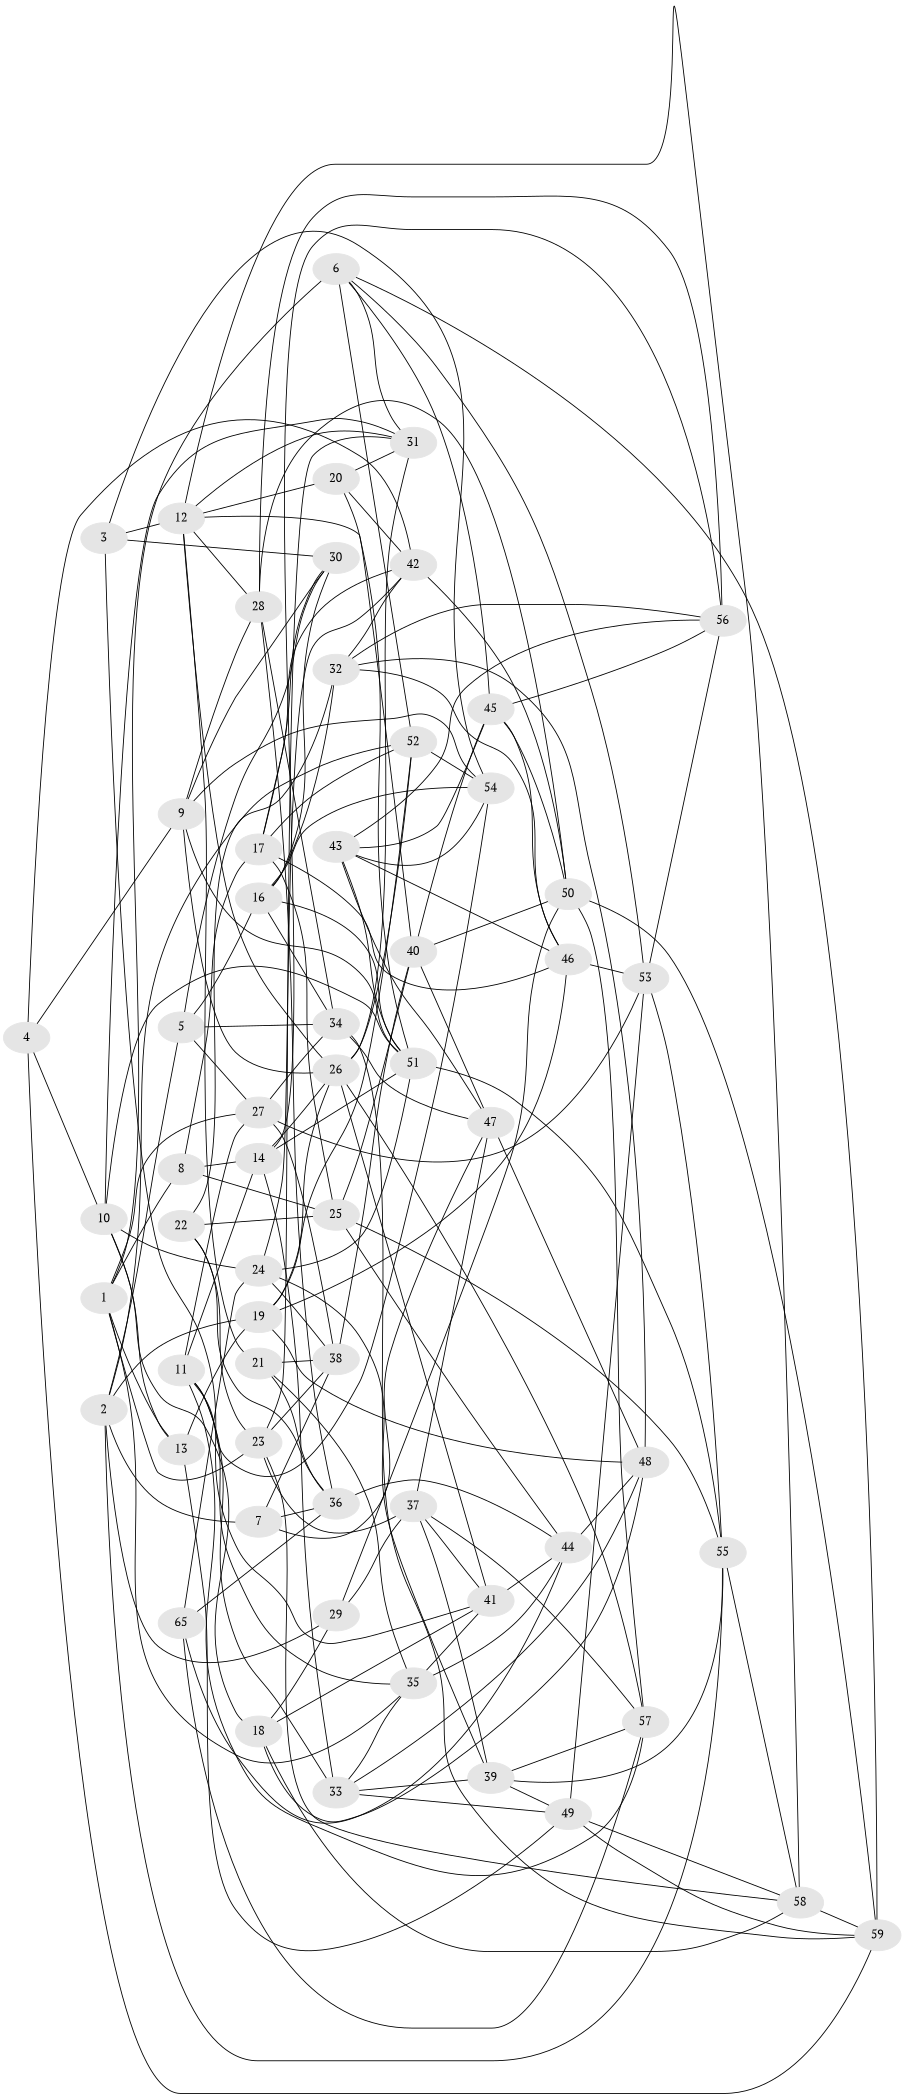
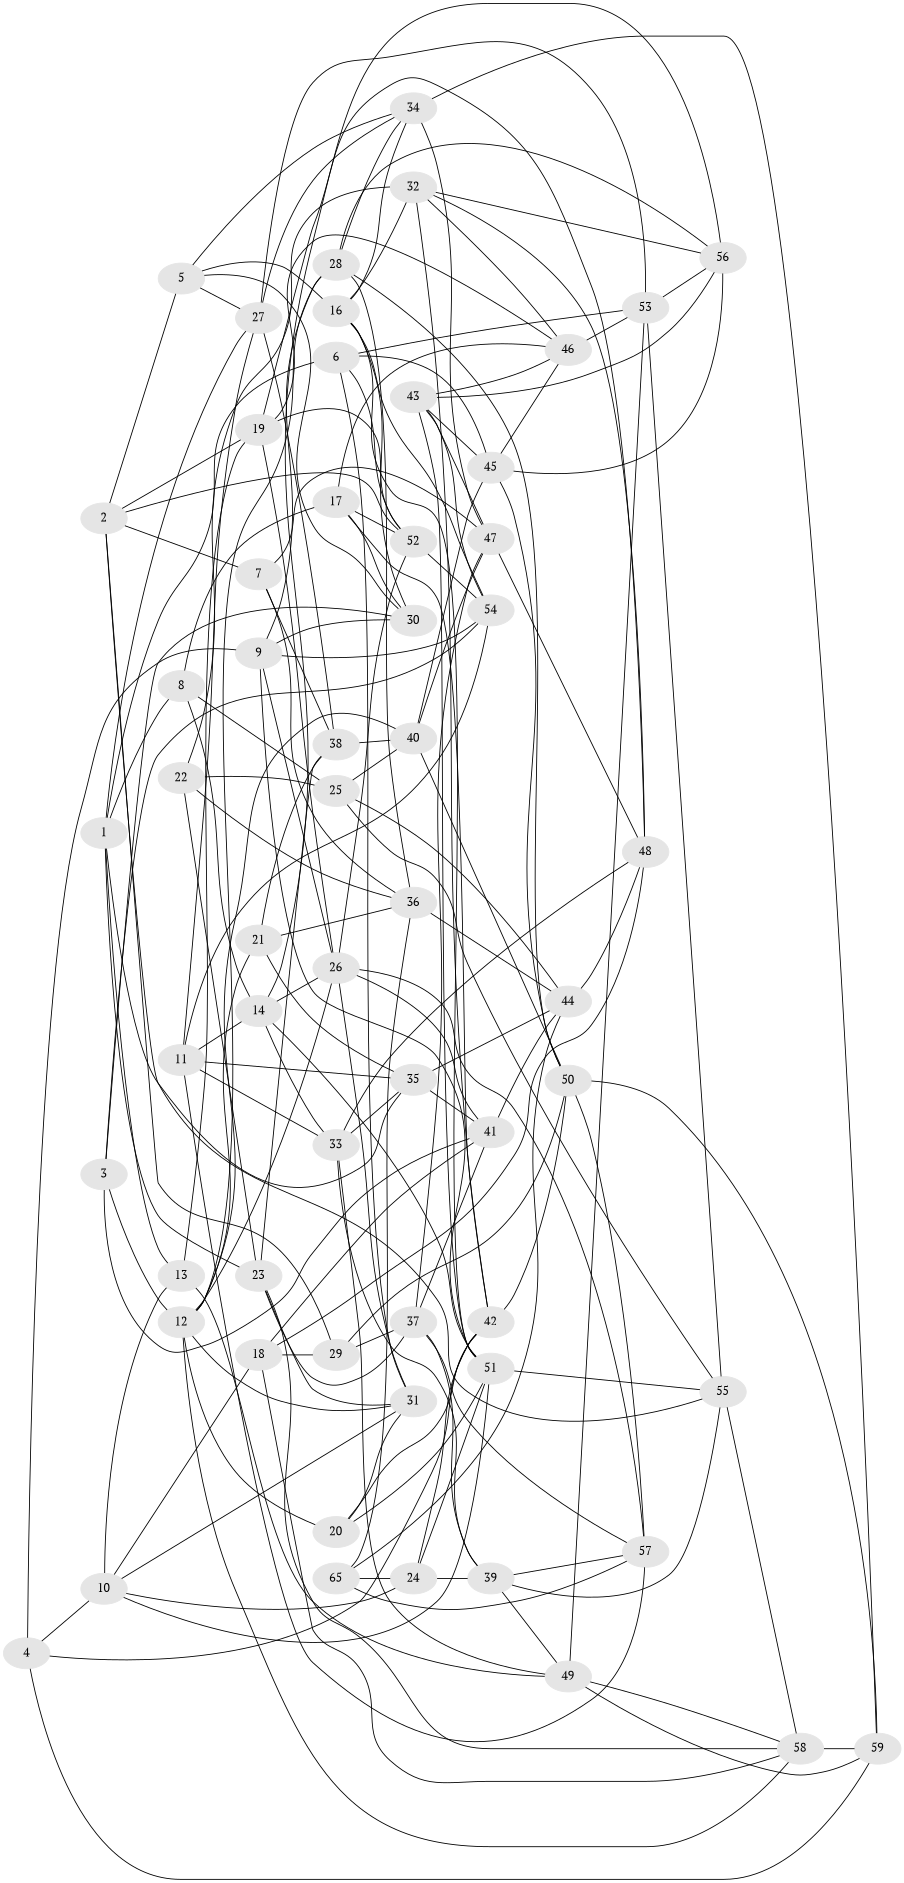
edge "6" -- "59": removed
edge "17" -- "25": removed
edge "24" -- "38": removed
